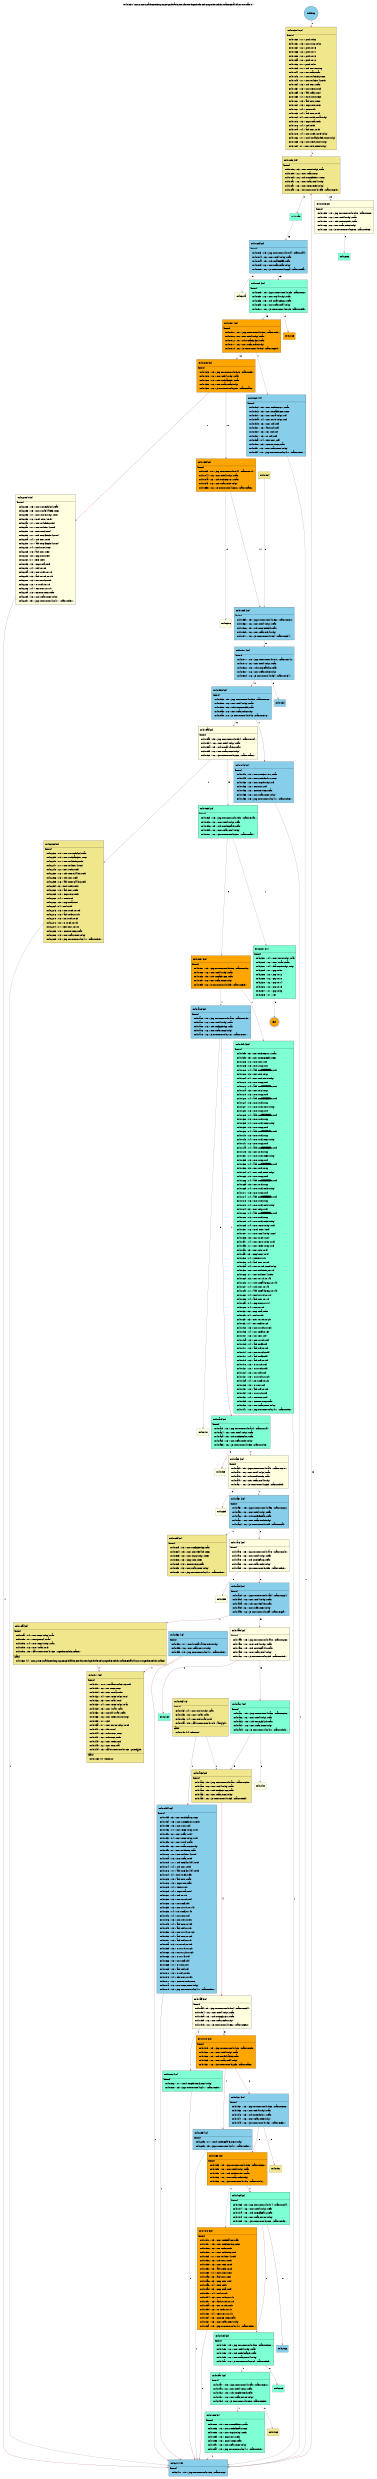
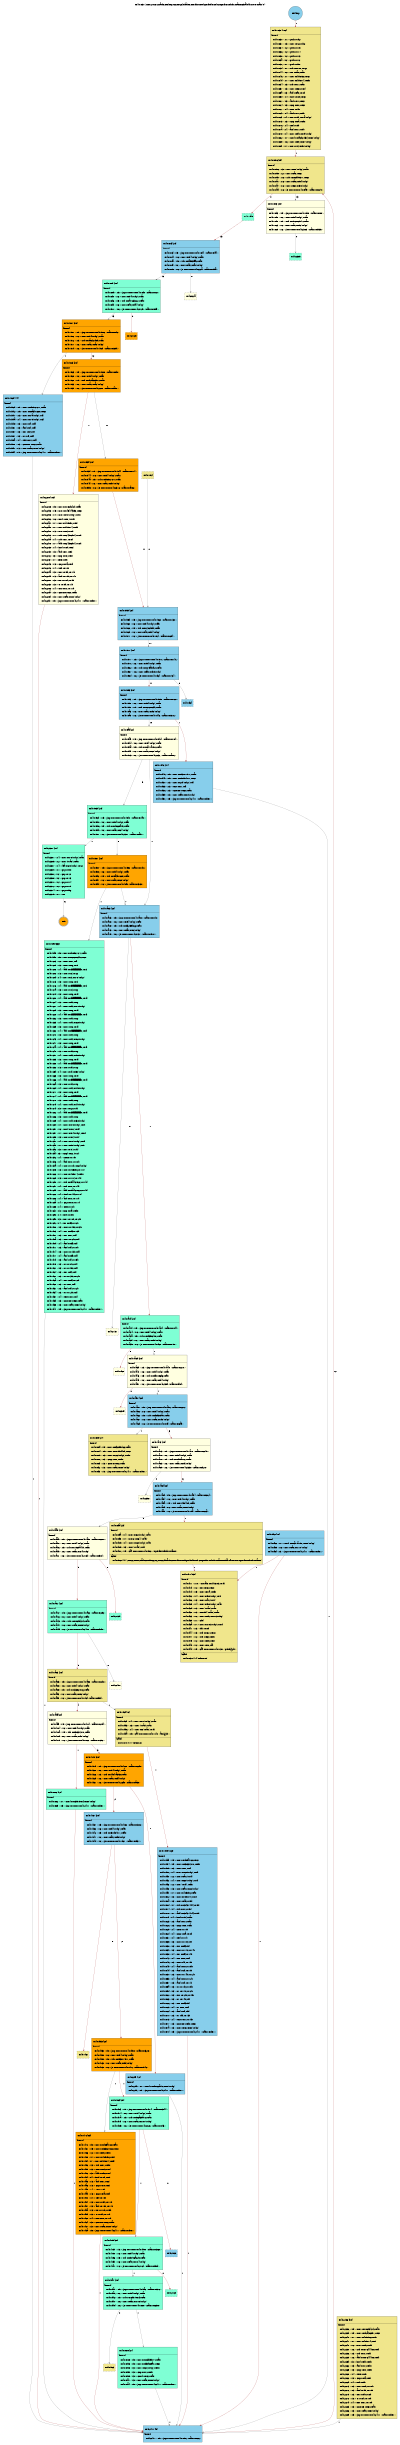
node "0x402316": removed
edge "0x4019af [28]" -> "0x402236 [88]": now "0x4019af [28]" -> "0x401a03 [28]"
edge "0x401dcf [16]" -> "0x401ae3 [28]": reversed
